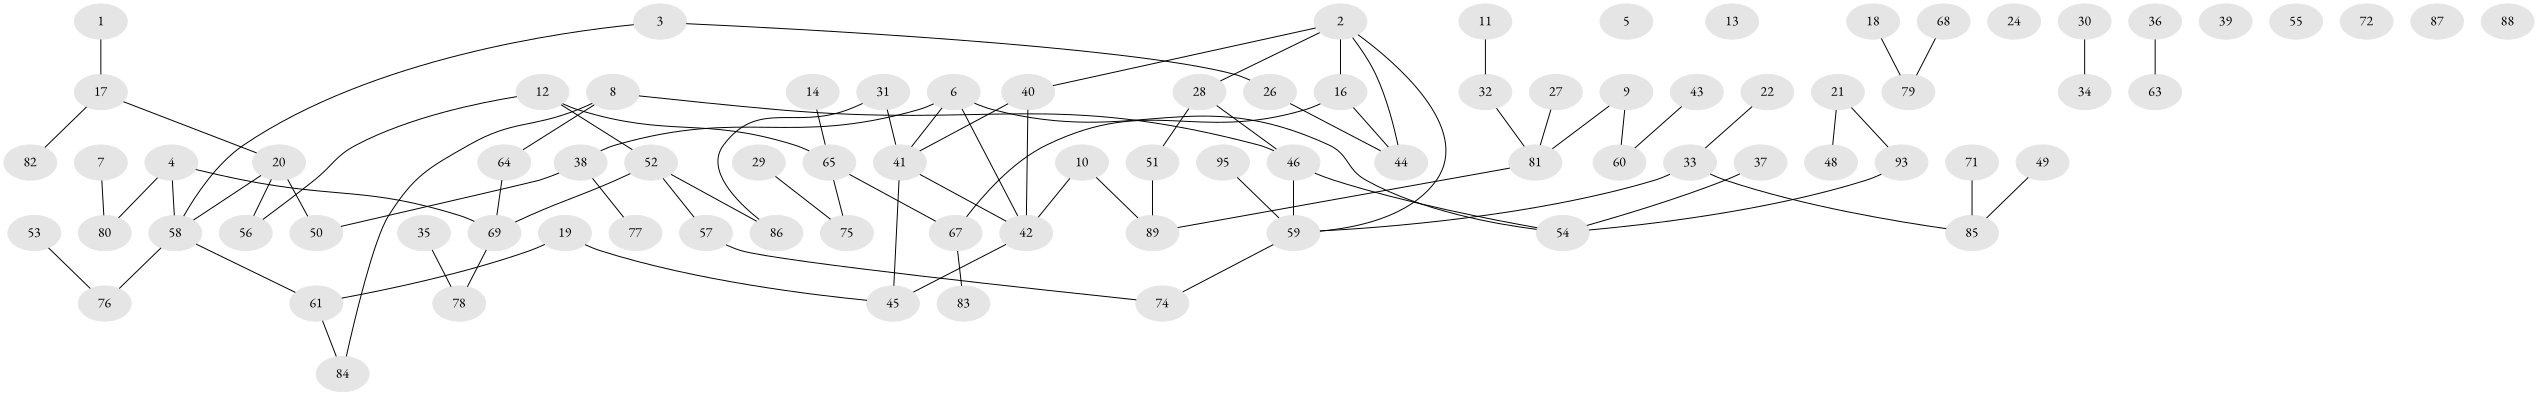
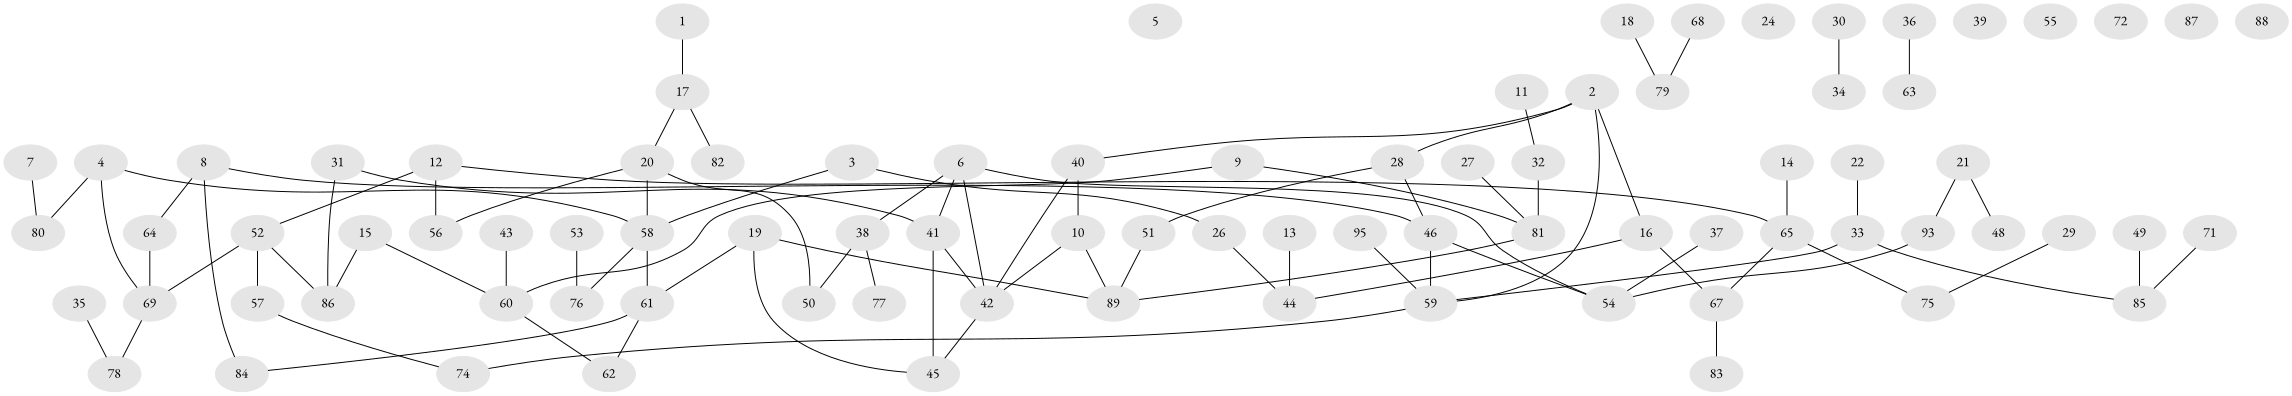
edge "2" -- "44": now "13" -- "44"
edge "40" -- "41": now "40" -- "10"
node "15": added
edge "19" -- "89": added
node "62": added
